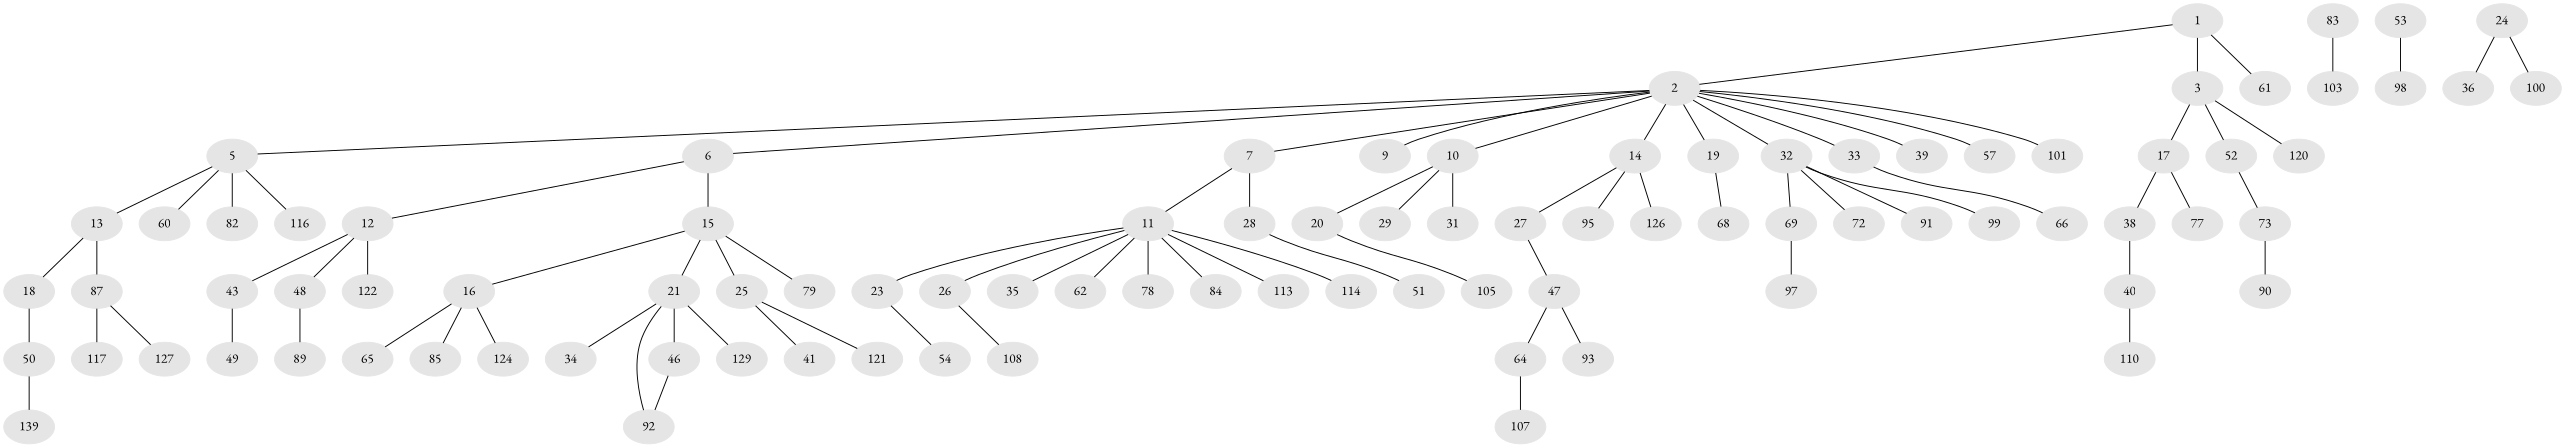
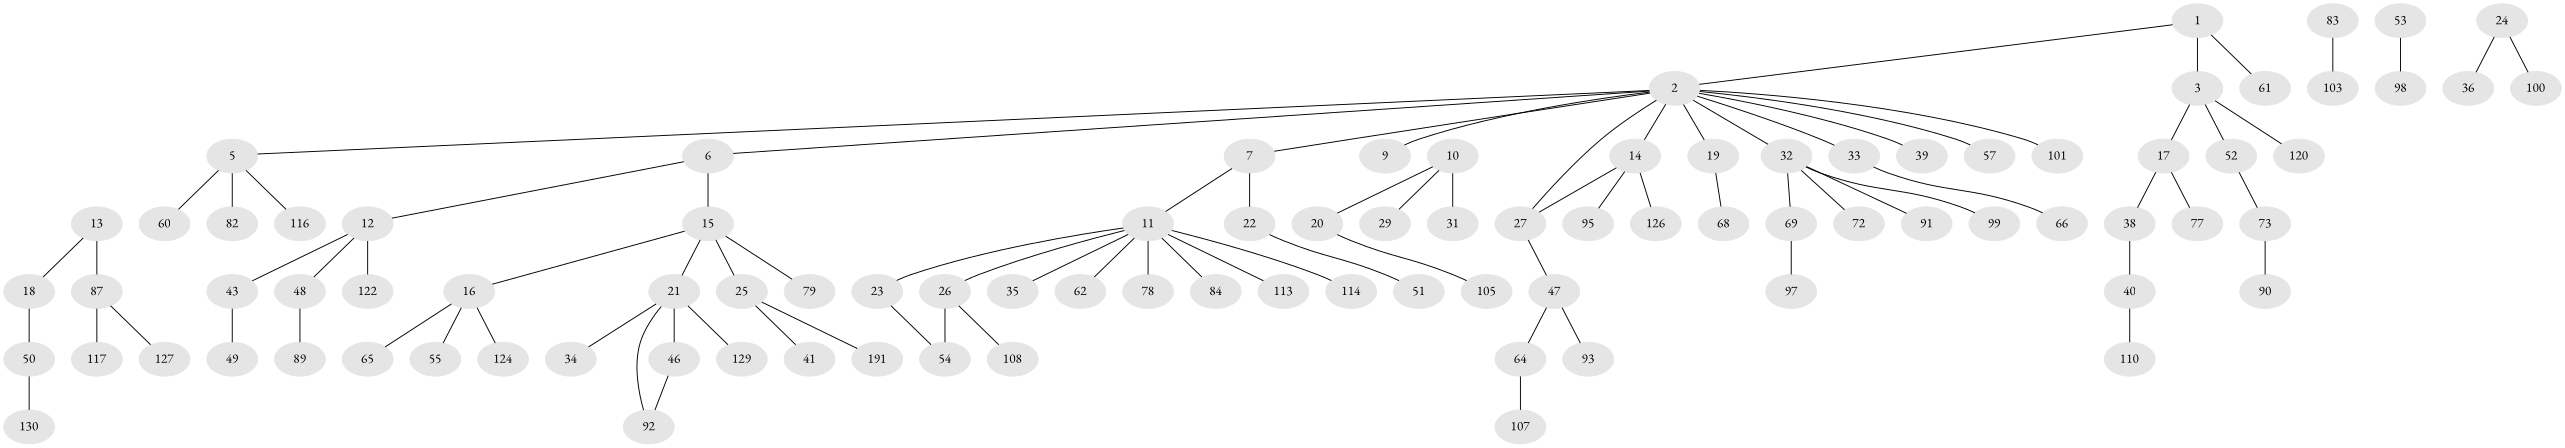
edge "2" -- "10": now "2" -- "27"
edge "5" -- "13": removed
node "28": label "28" -> "22"
edge "26" -- "54": added
node "85": label "85" -> "55"
node "121": label "121" -> "191"
node "139": label "139" -> "130"
